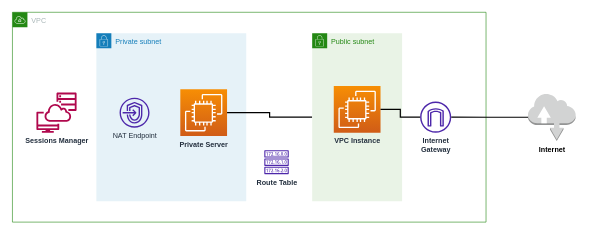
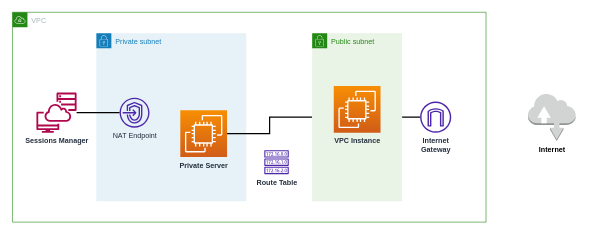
edge "VPC Instance" -- "Internet Gateway": now "Public subnet" -- "Internet Gateway"
edge "Sessions Manager" -- "NAT Endpoint": added
node "Private Server": moved (204, 113) -> (204, 134)
edge "Internet Gateway" -- "Internet": removed
